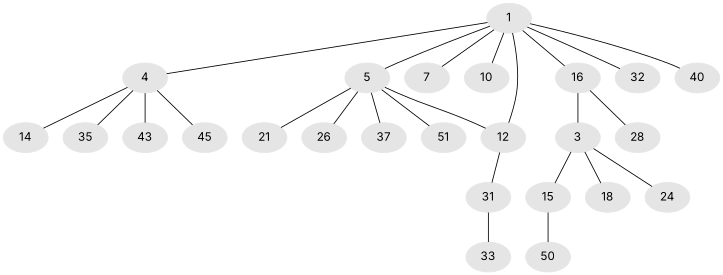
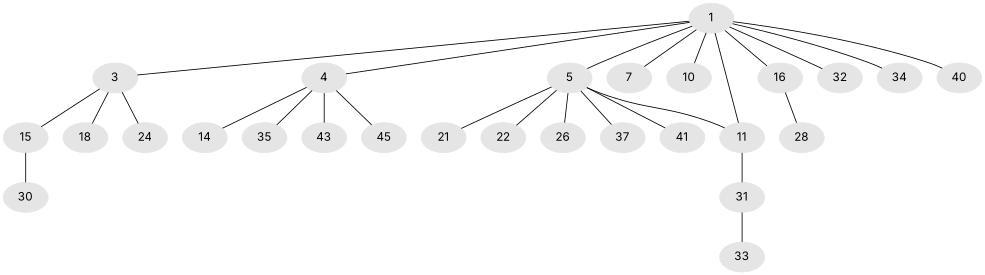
node "34": added
edge "16" -- "3": now "1" -- "3"
node "51": label "51" -> "41"
node "22": added
node "12": label "12" -> "11"
node "50": label "50" -> "30"
